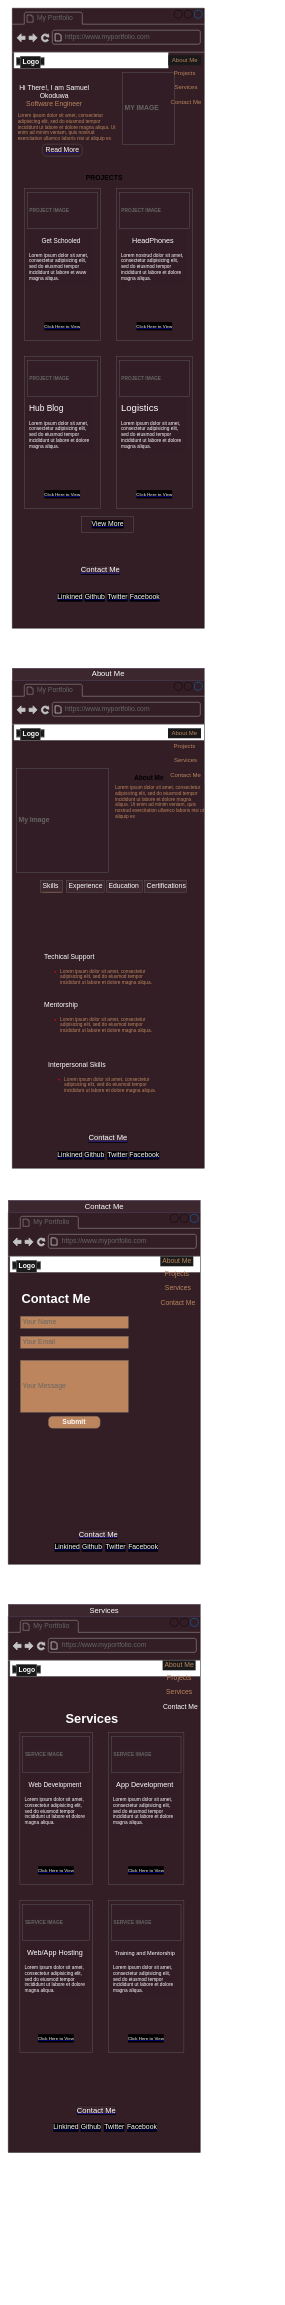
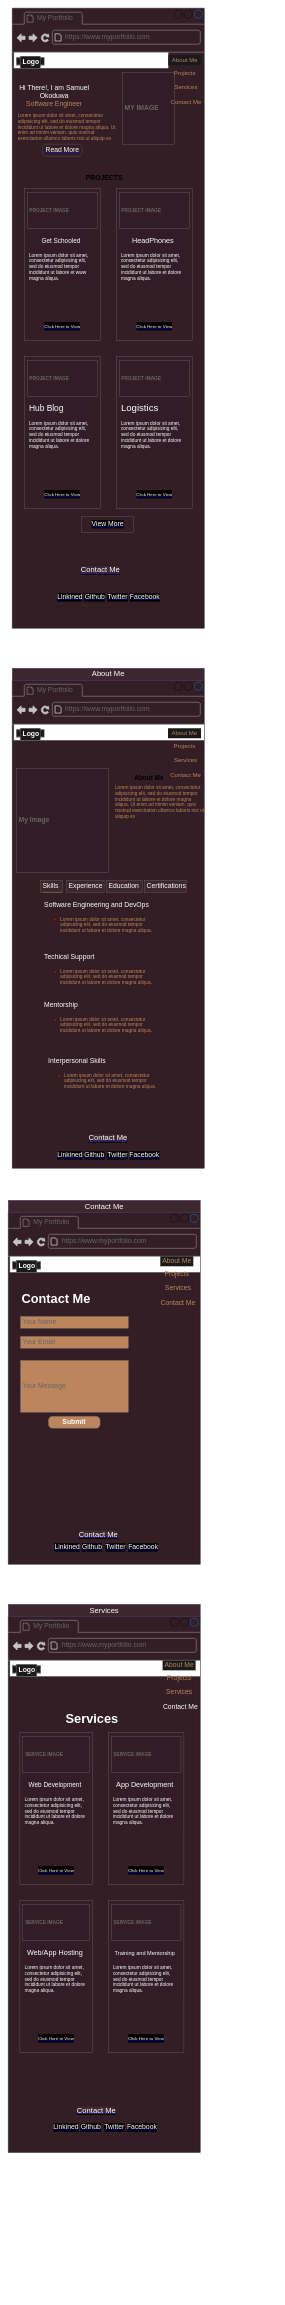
node "HeadPhonesLorem nostrud dolor sit amet, consectetur adipisicing elit, sed do eiusmod tempor incididunt ut labore et dolore magna aliqua.": label "HeadPhonesLorem nostrud dolor sit amet, consectetur adipisicing elit, sed do eiusmod tempor incididunt ut labore et dolore magna aliqua." -> "HeadPhonesLorem ipsum dolor sit amet, consectetur adipisicing elit, sed do eiusmod tempor incididunt ut labore et dolore magna aliqua."
node "Software Engineering and DevOpsLorem ipsum dolor sit amet, consectetur adipisicing elit, sed do eiusmod tempor incididunt ut labore et dolore magna aliqua.": added
node "Interpersonal SkillsLorem ipsum dolor sit amet, consectetur adipisicing elit, sed do eiusmod tempor incididunt ut labore et dolore magna aliqua.": moved (102, 1076) -> (102, 1072)
